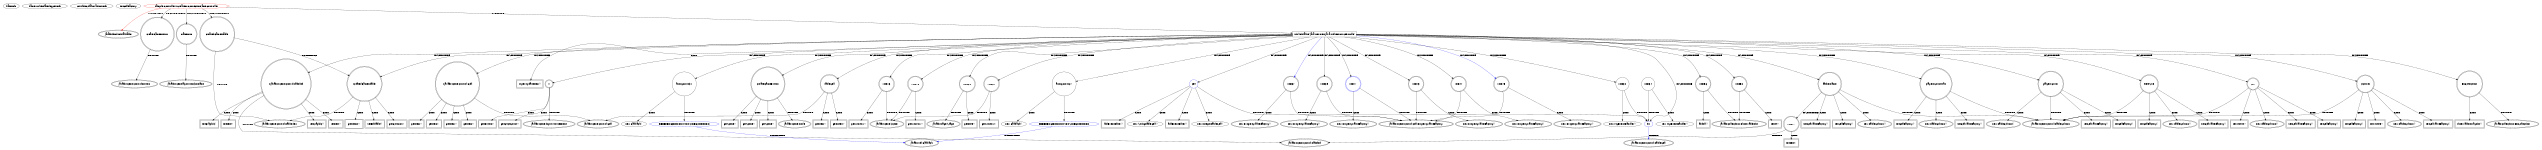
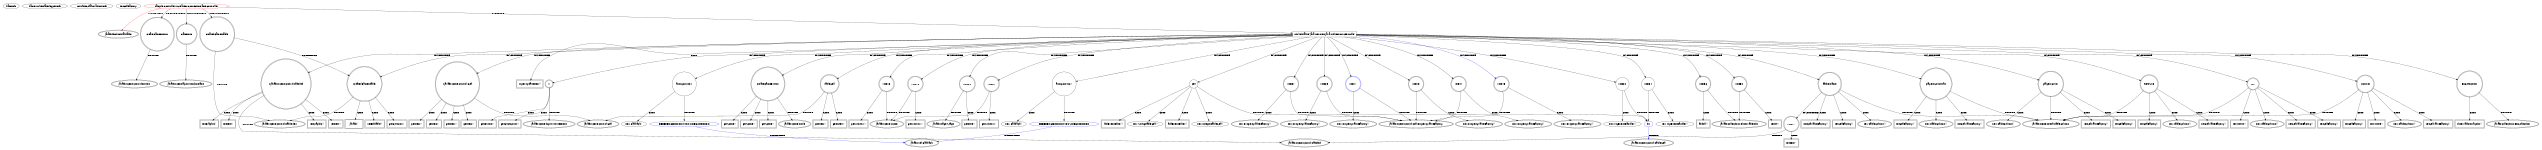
edge "void initialize(java.net.URL,java.util.ResourceBundle)" -> "90": now "void initialize(java.net.URL,java.util.ResourceBundle)" -> "VAR34"
edge "void initialize(java.net.URL,java.util.ResourceBundle)" -> "VAR37": color blue -> black
node "cell": color blue -> black
node "getItems()": label "getItems()" -> "javafx()"
node "javafx.scene.control.TableColumn": label "javafx.scene.control.TableColumn" -> "javafx.scene.setAll.TableColumn"
